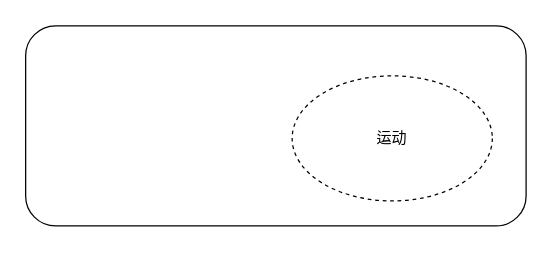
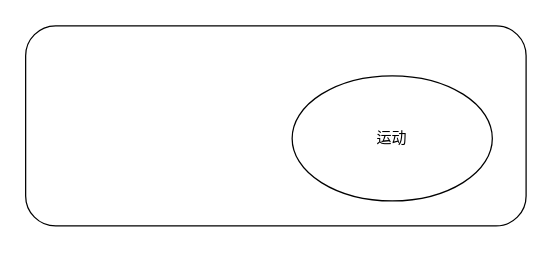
node "运动": style dashed -> solid
